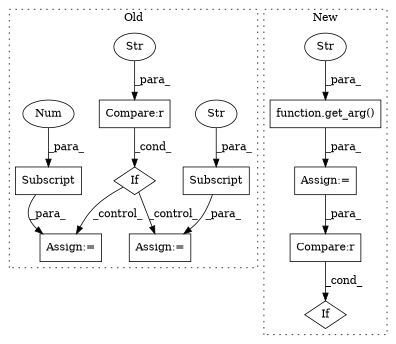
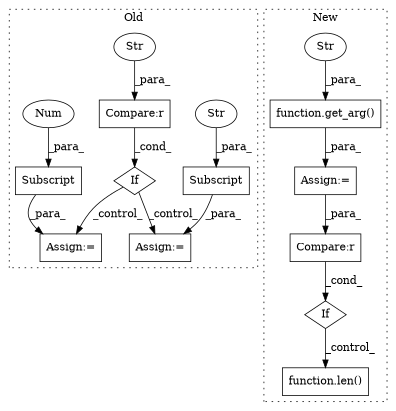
node "function.len()": added
